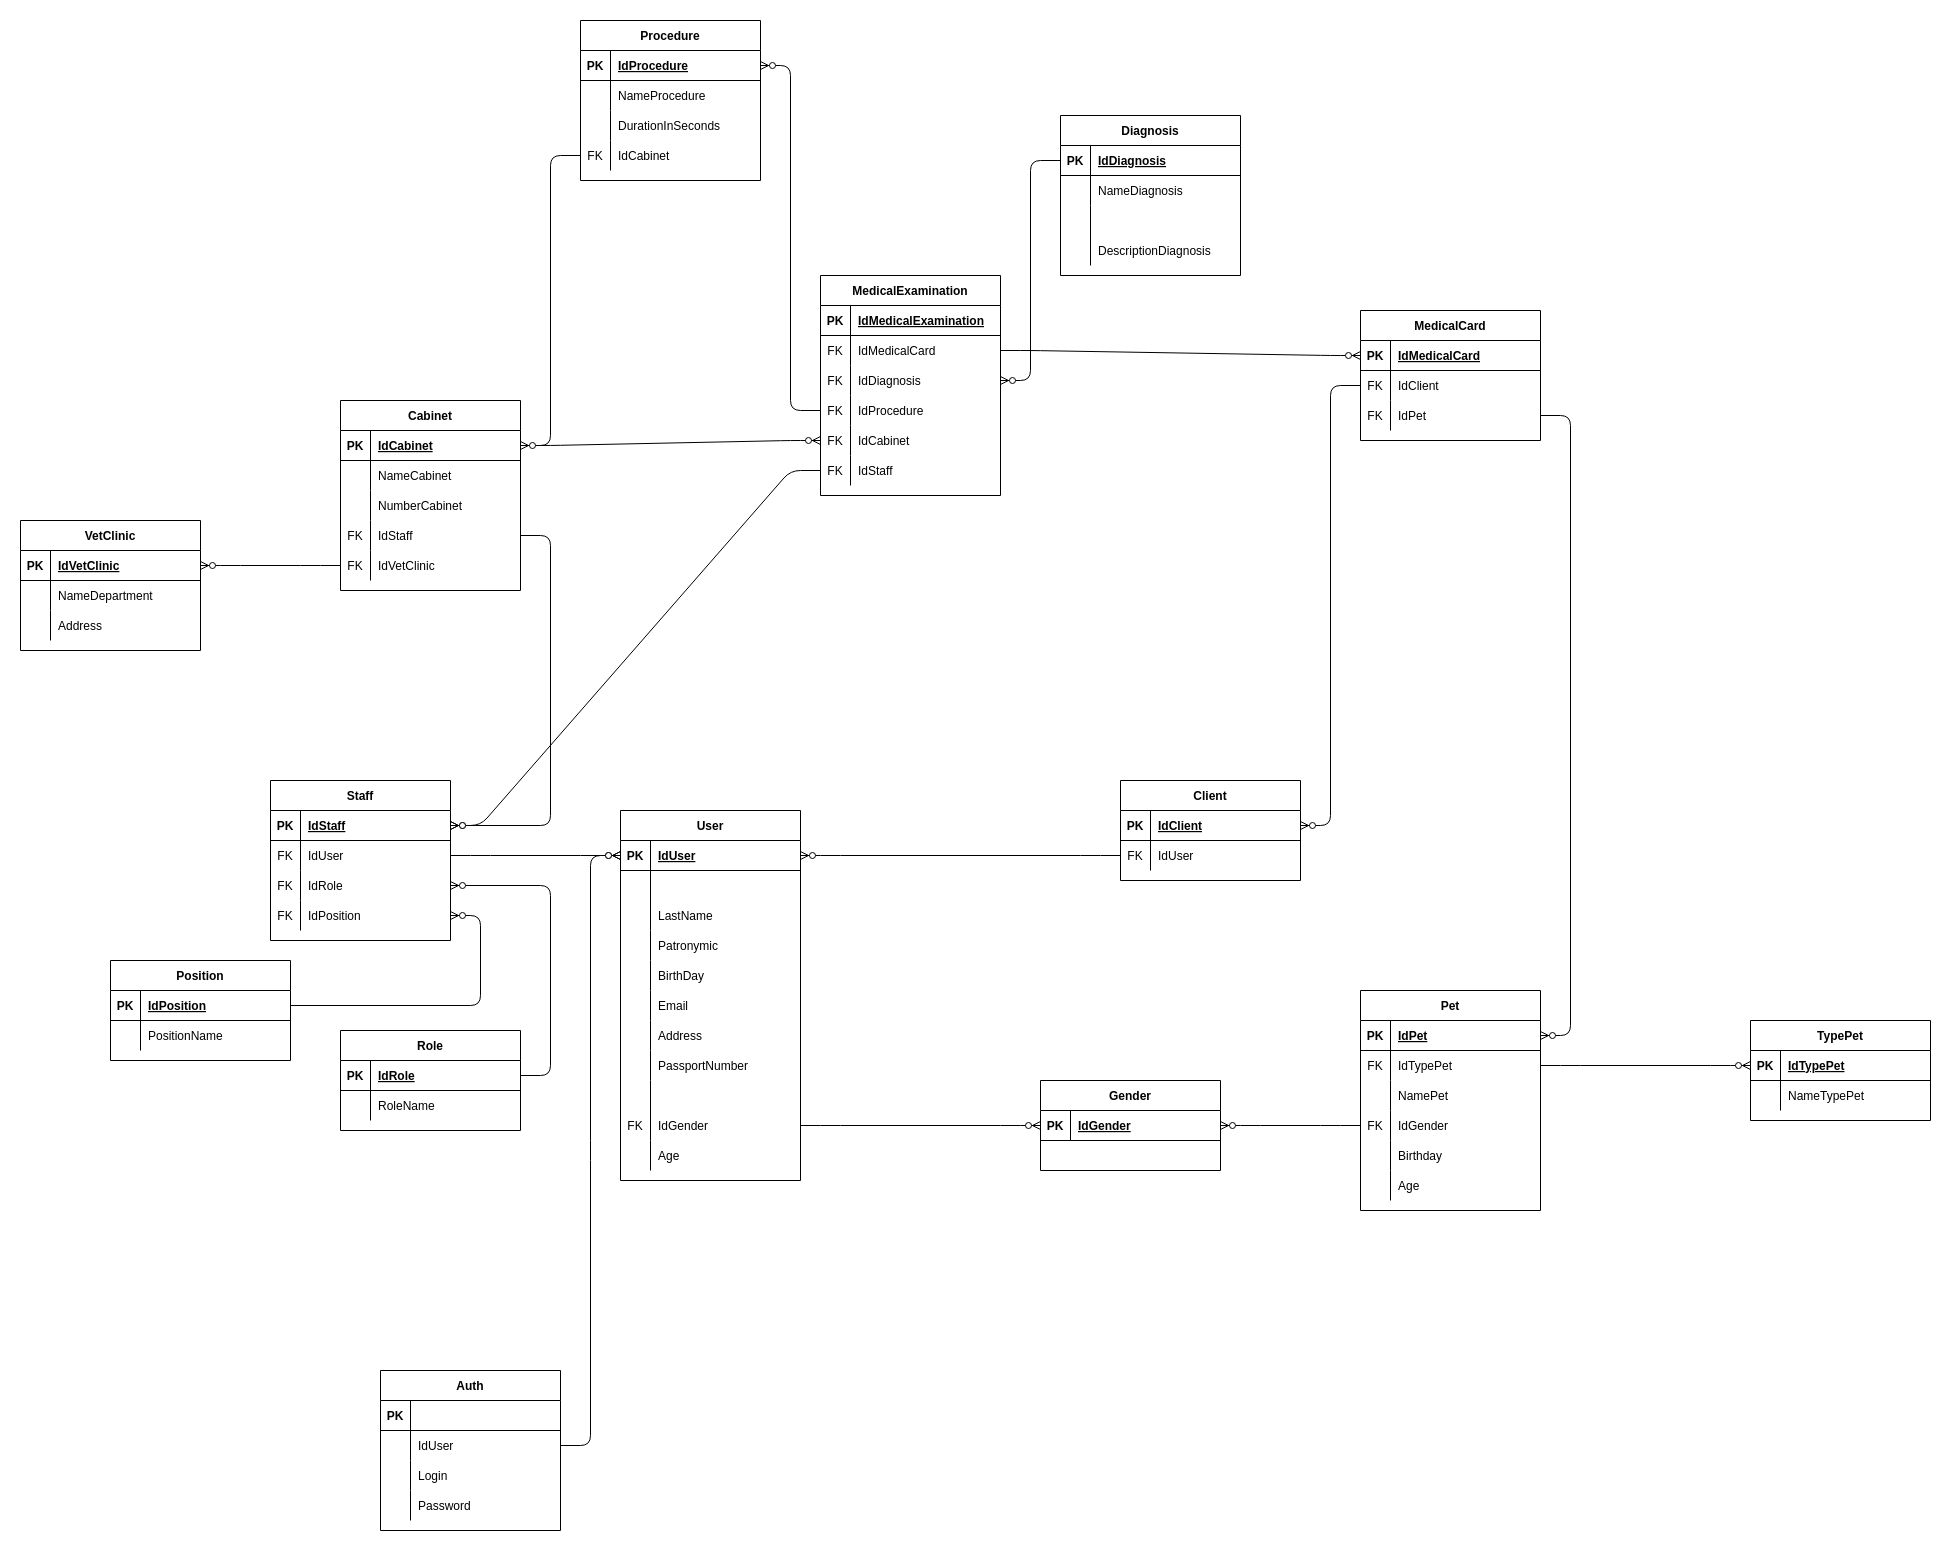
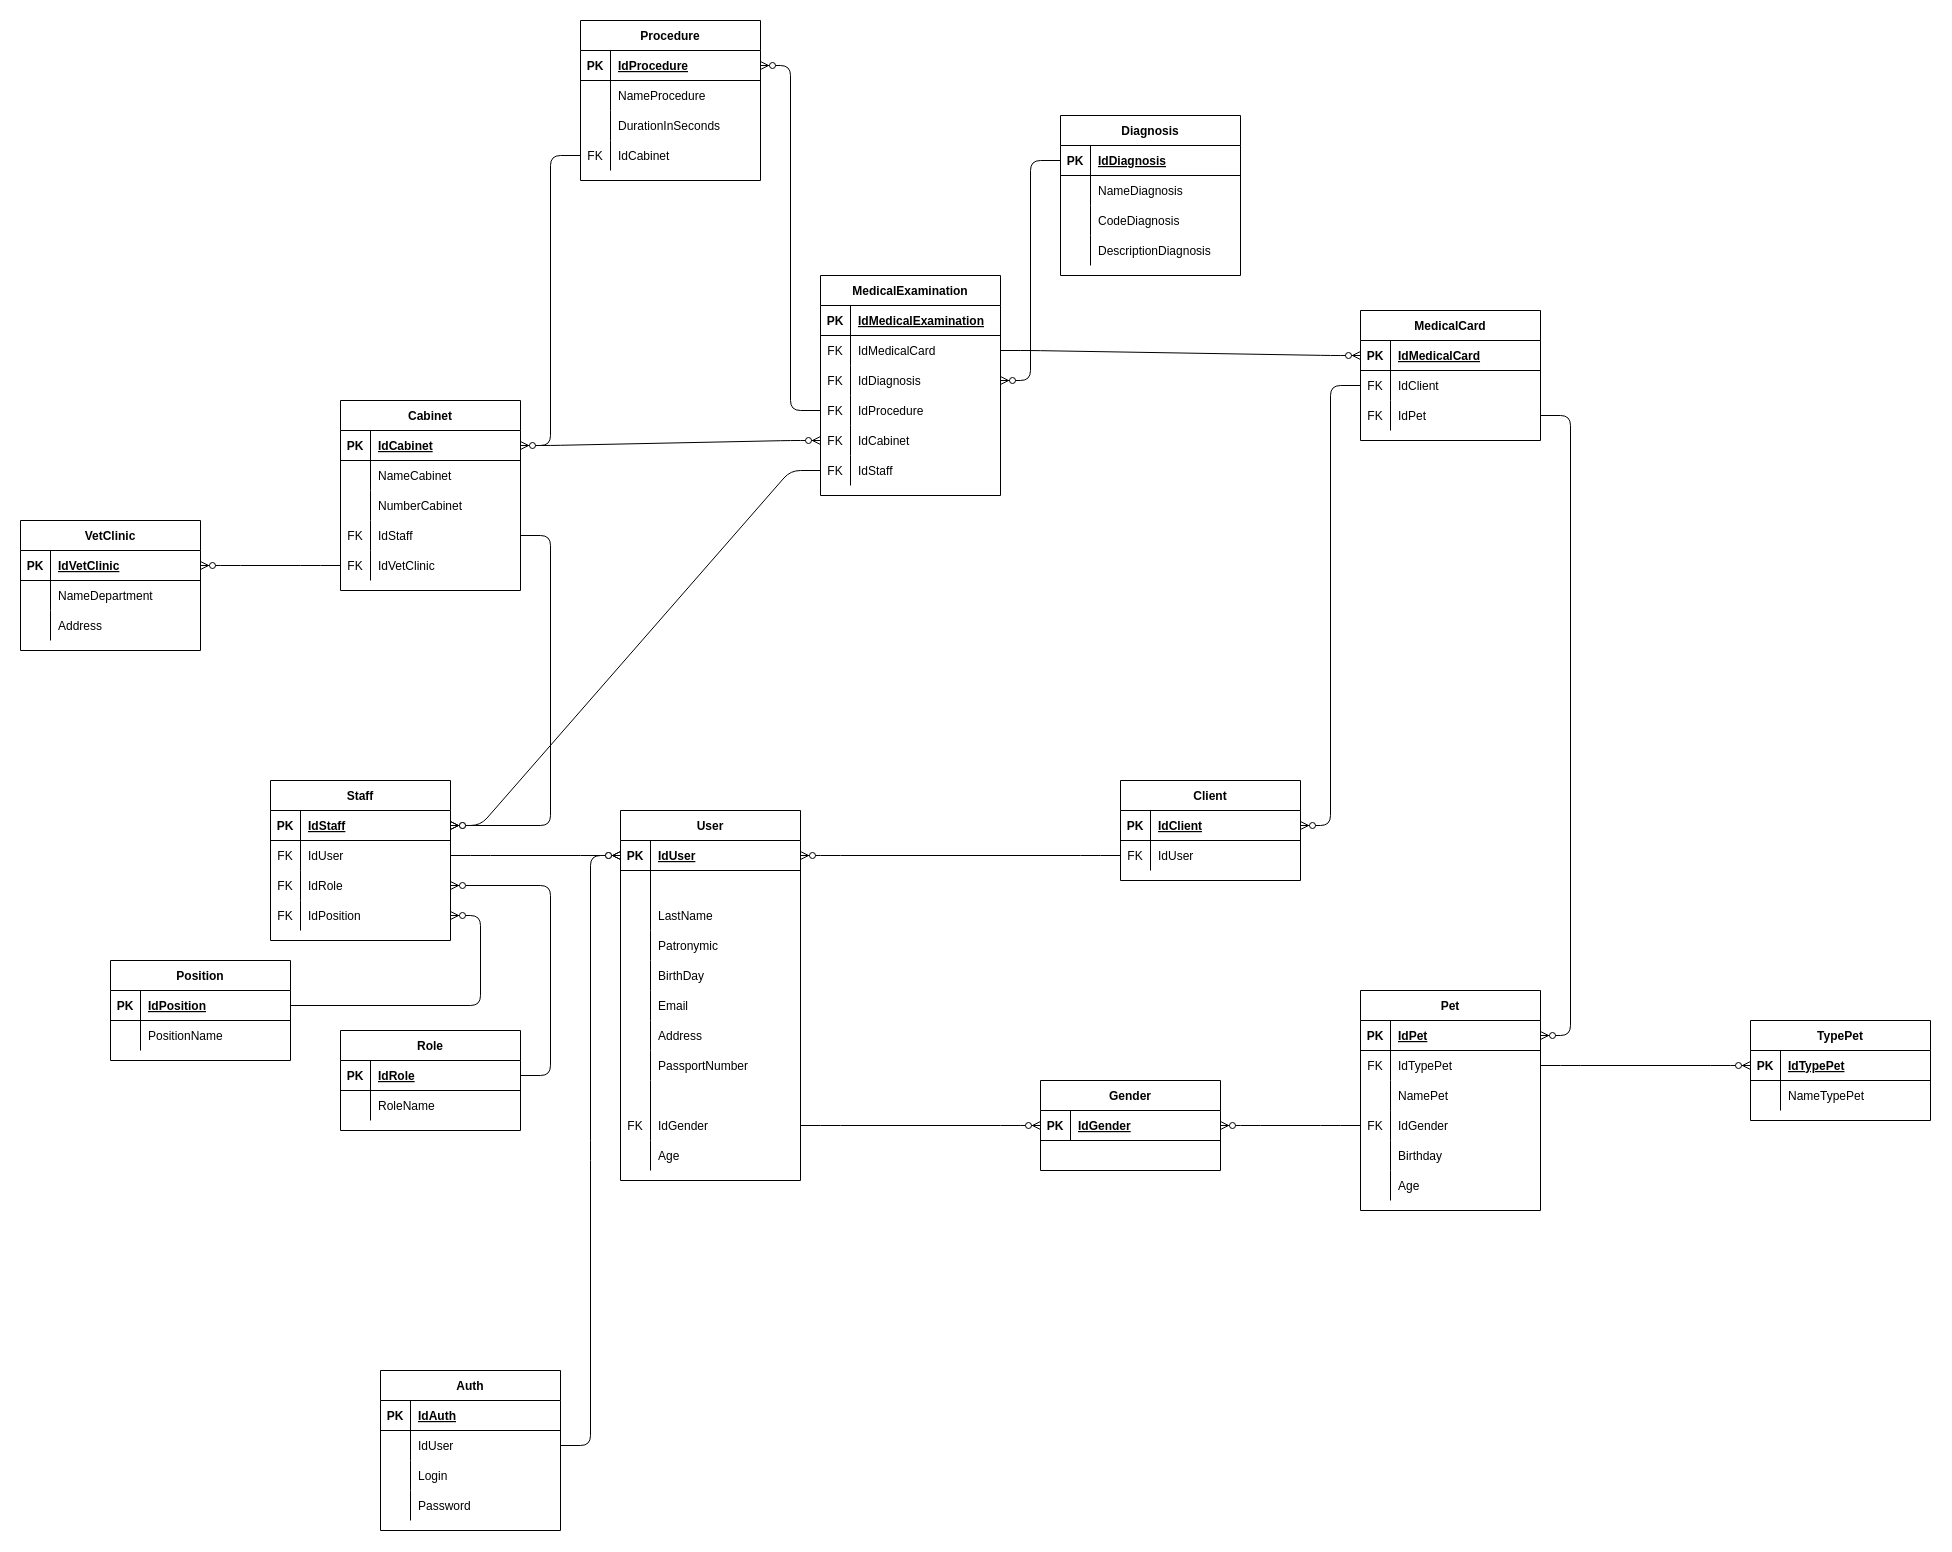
node "CodeDiagnosis": added
node "IdAuth": added
